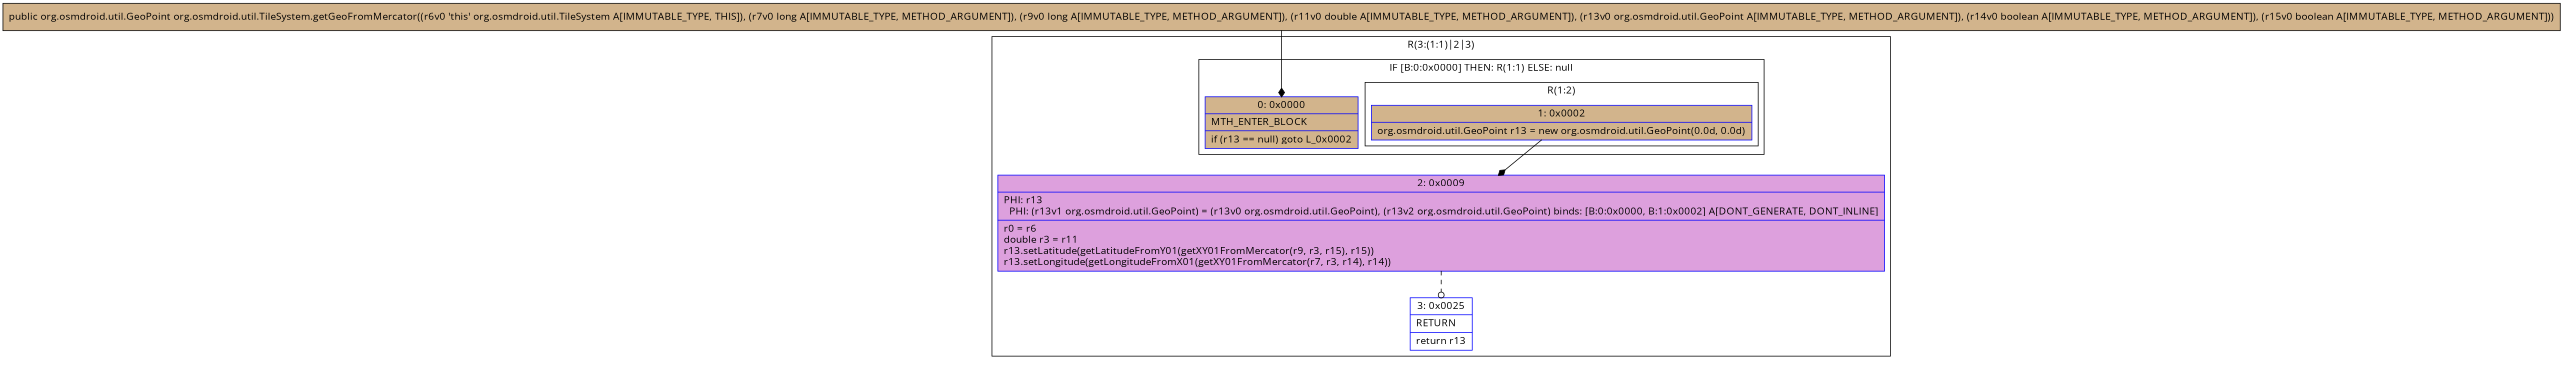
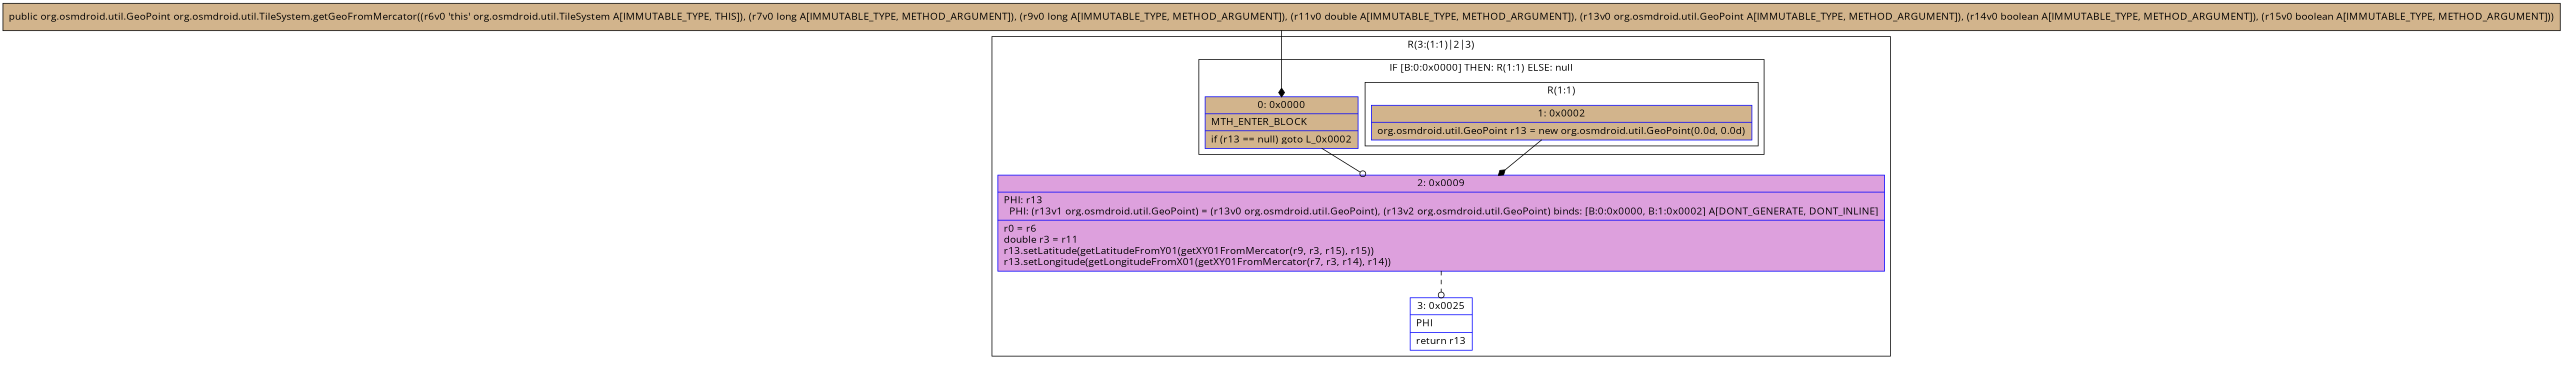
cluster "R(1:2)": label "R(1:2)" -> "R(1:1)"
edge "0: 0x0000" -> "2: 0x0009": added
node "3: 0x0025": text "RETURN" -> "PHI"
